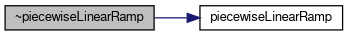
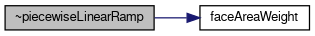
node "piecewiseLinearRamp": label "piecewiseLinearRamp" -> "faceAreaWeight"
